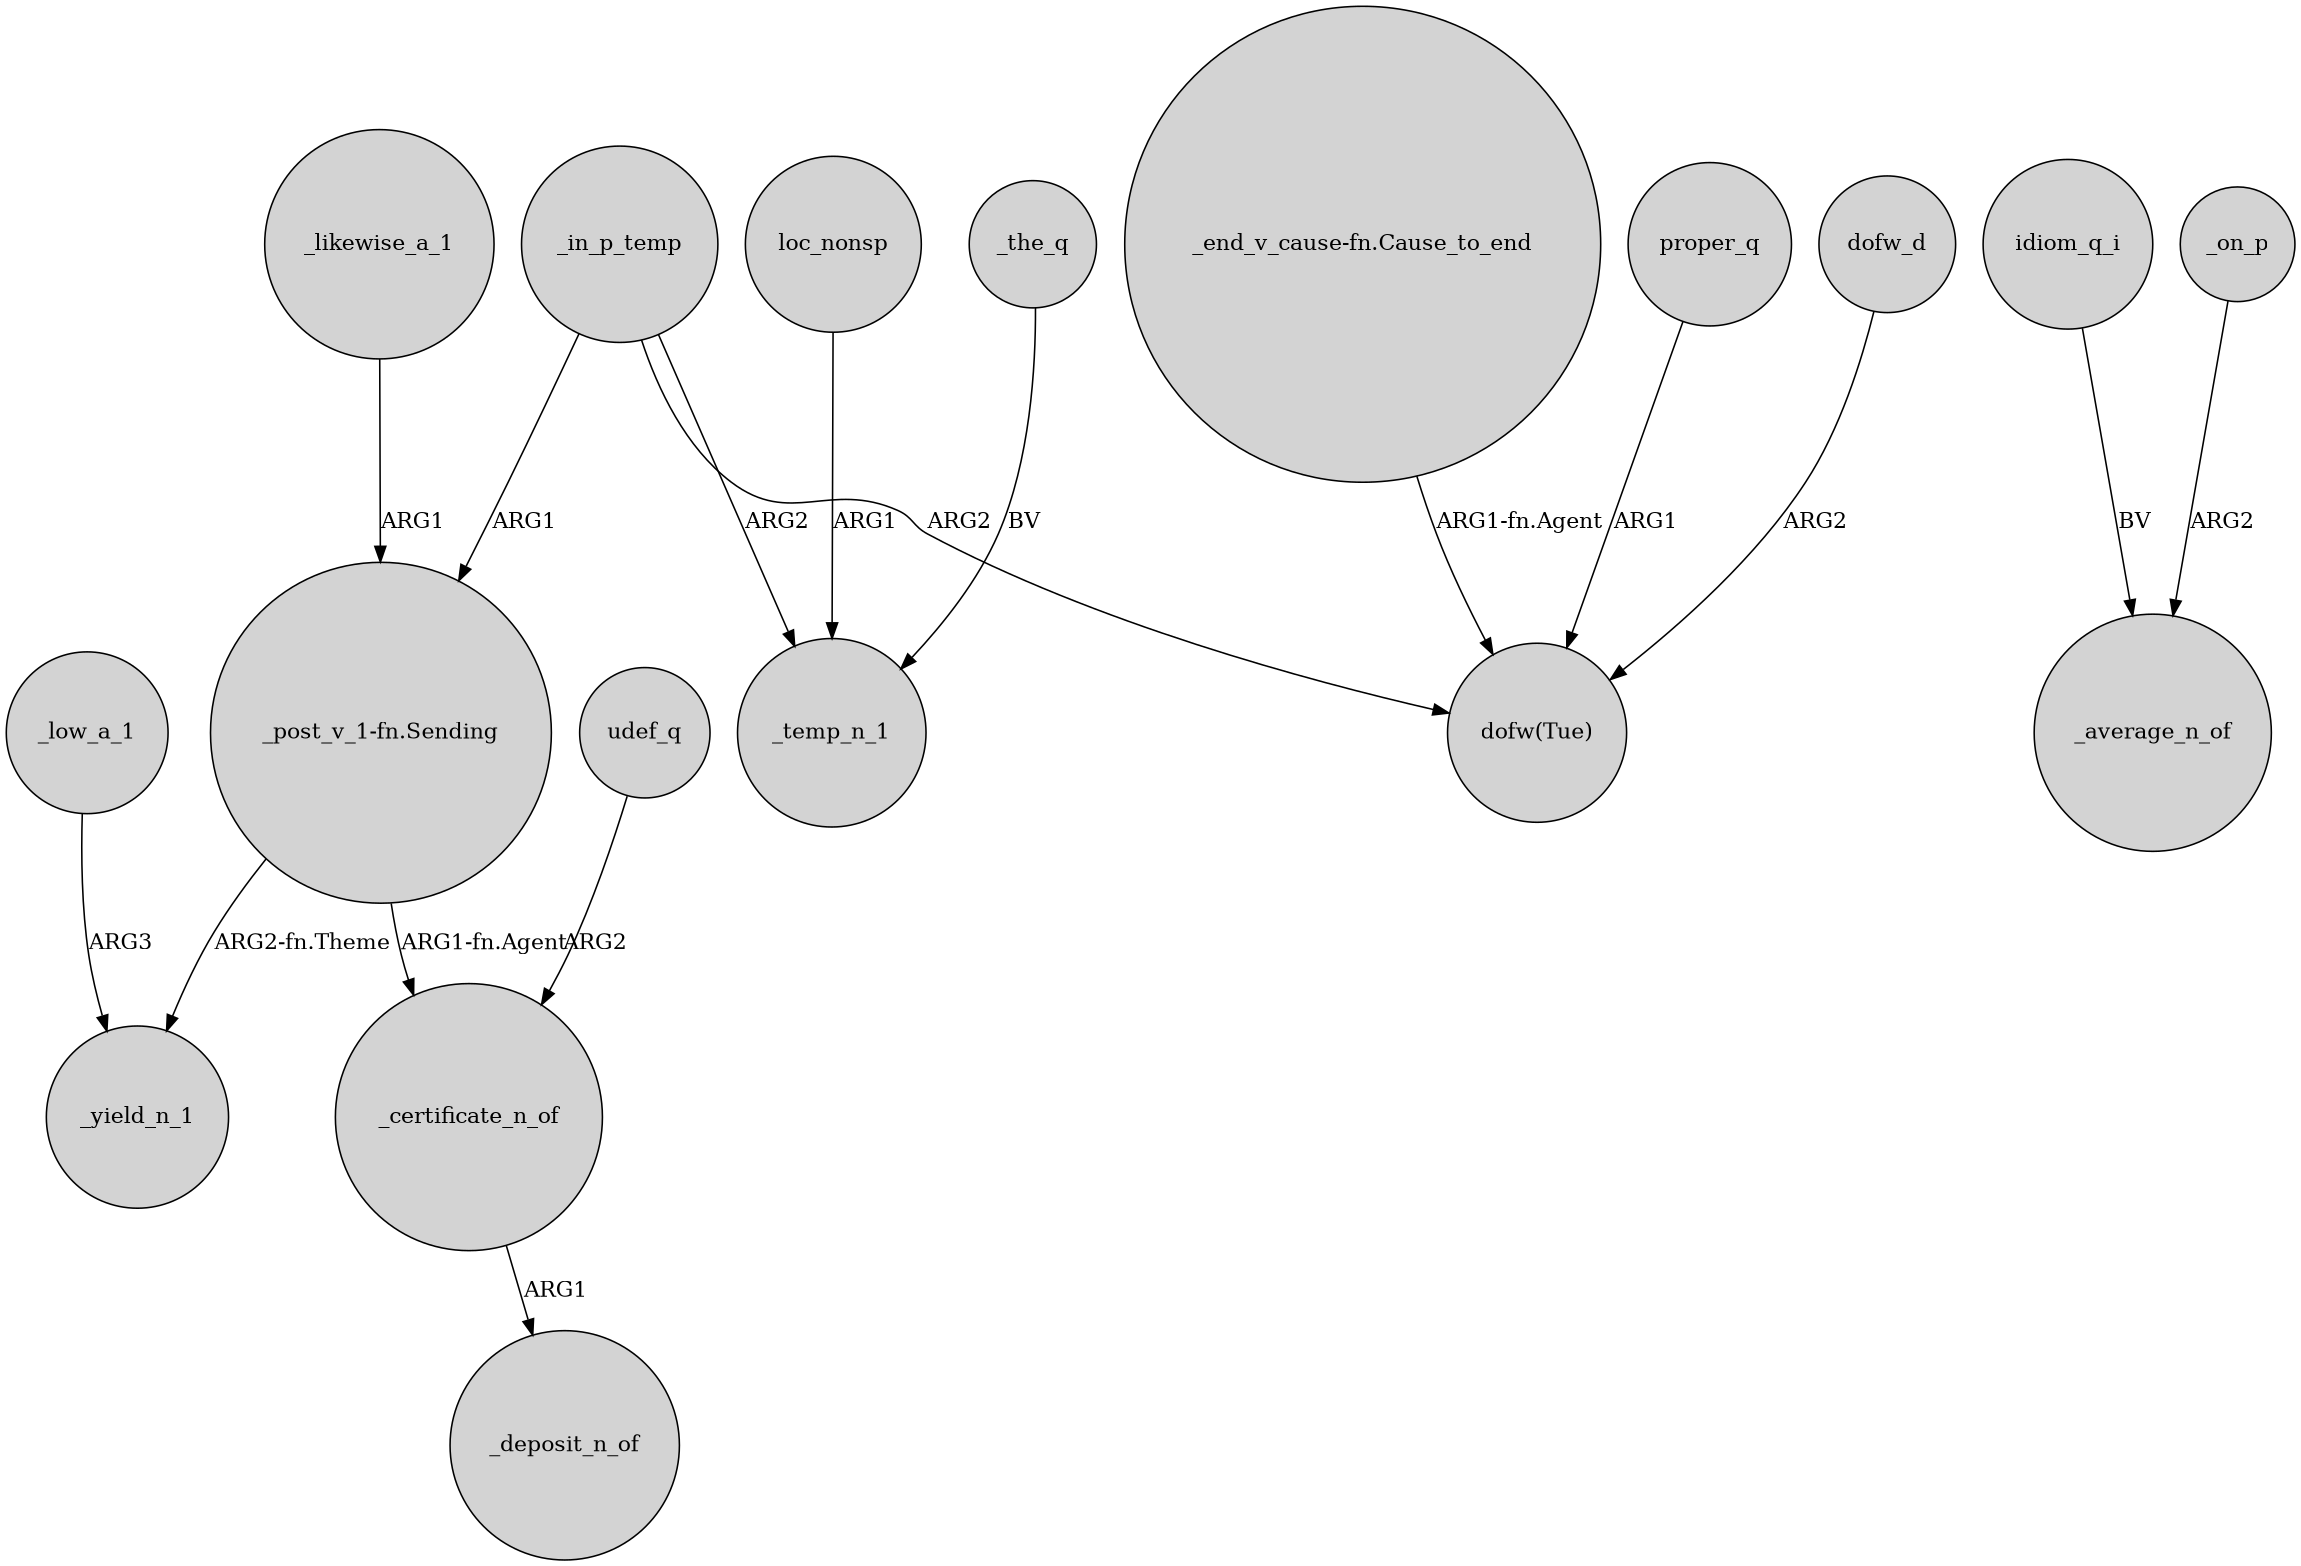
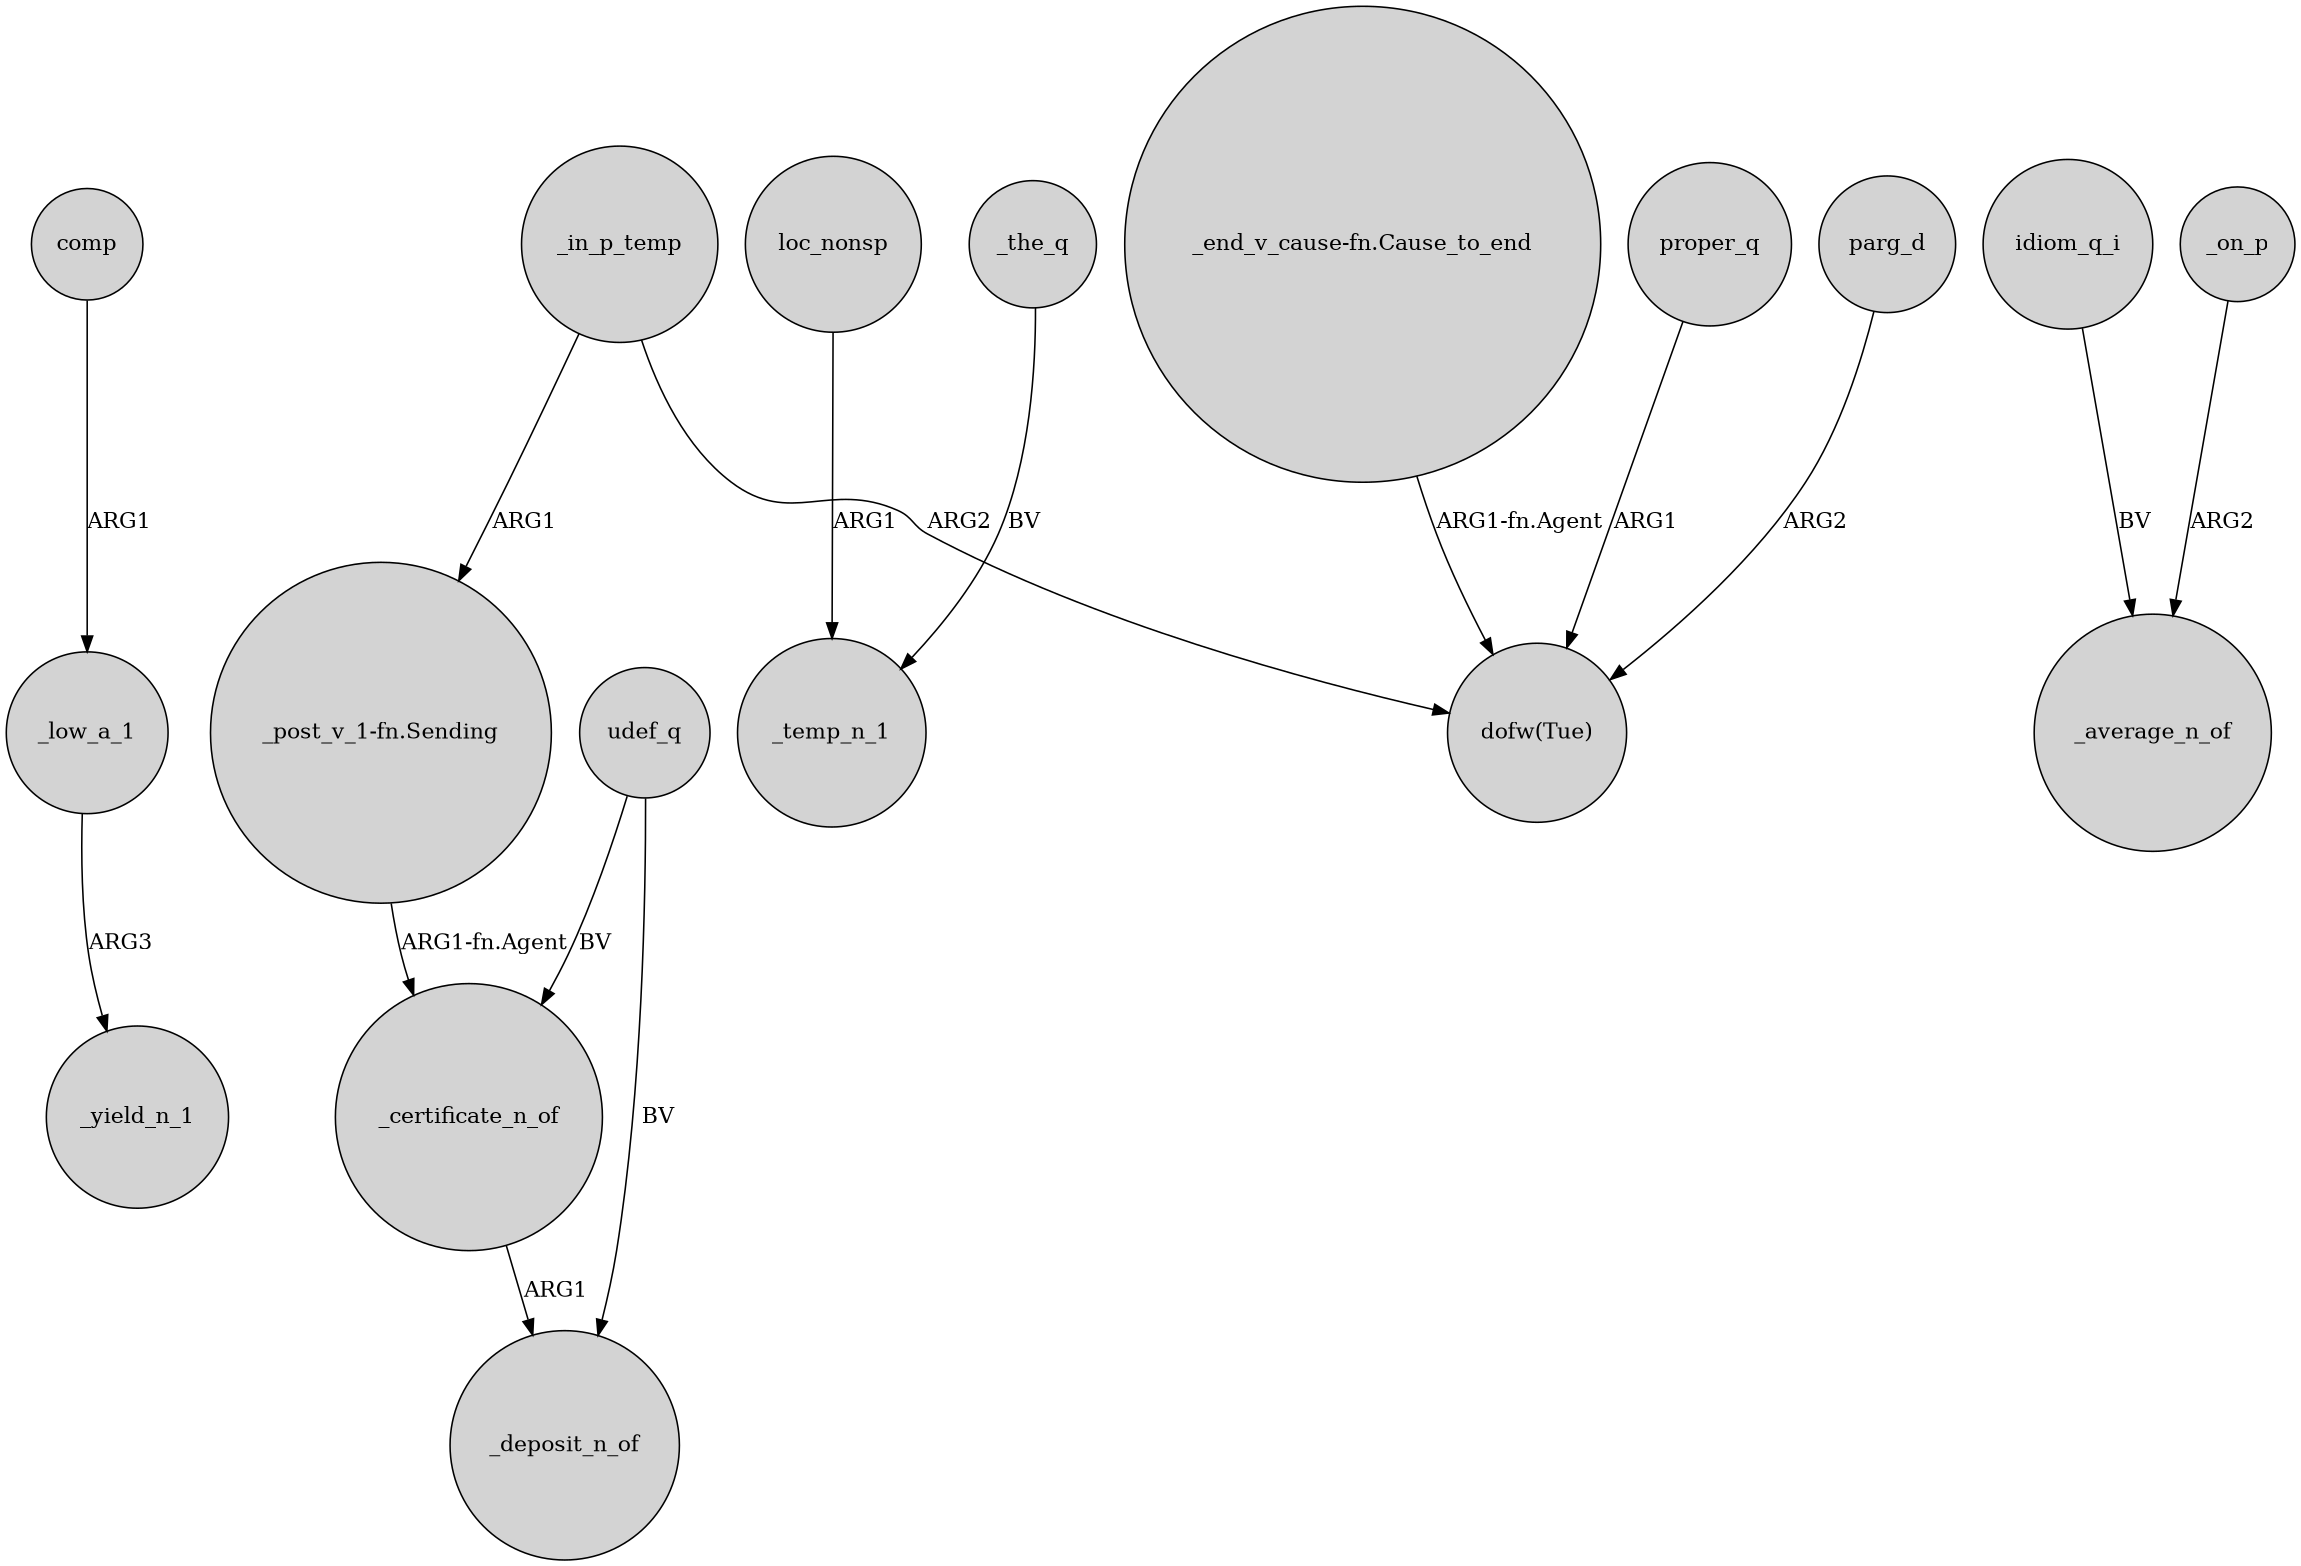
node "comp": added
node "_likewise_a_1": removed
node "dofw_d": label "dofw_d" -> "parg_d"
edge "_in_p_temp" -> "_temp_n_1": removed, label "ARG2"
edge "_post_v_1-fn.Sending" -> "_yield_n_1": removed, label "ARG2-fn.Theme"
edge "udef_q" -> "_certificate_n_of": label "ARG2" -> "BV"
edge "udef_q" -> "_deposit_n_of": added, label "BV"
